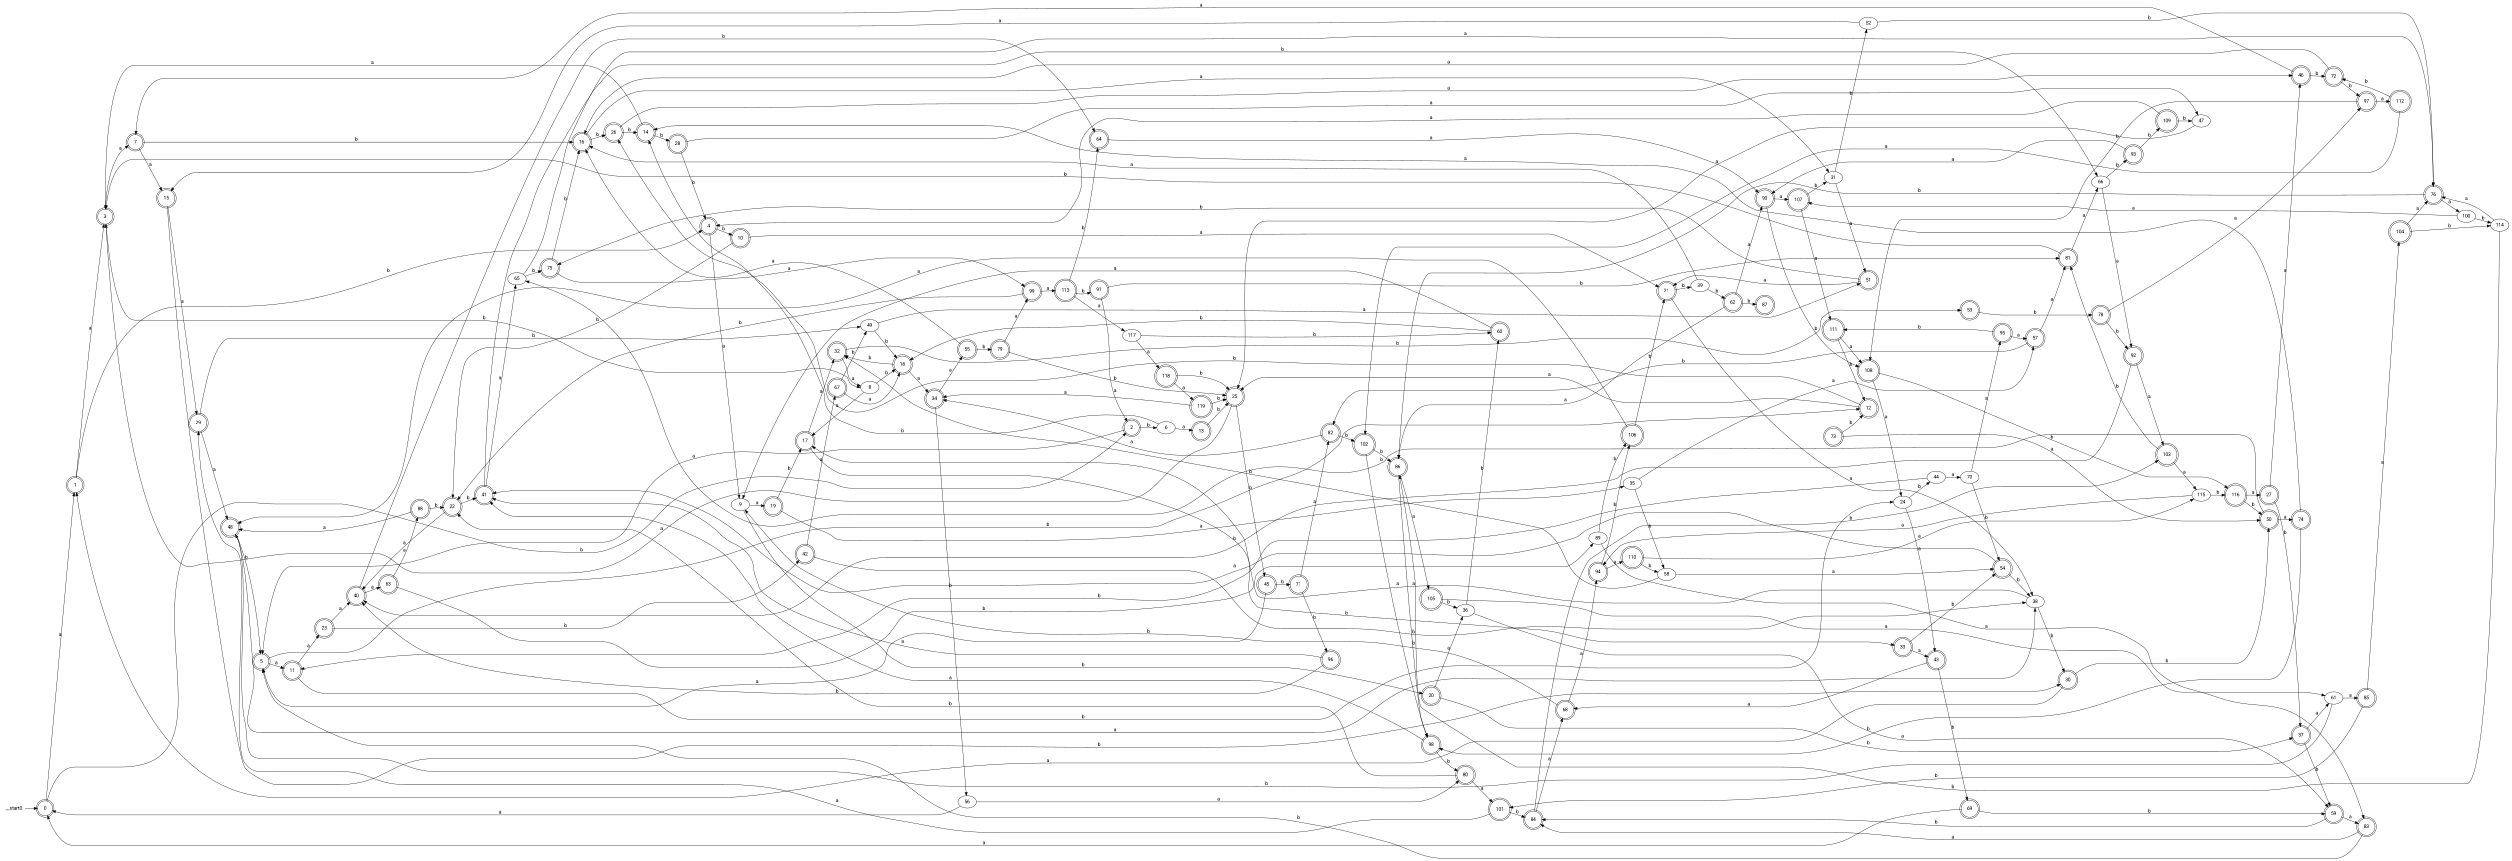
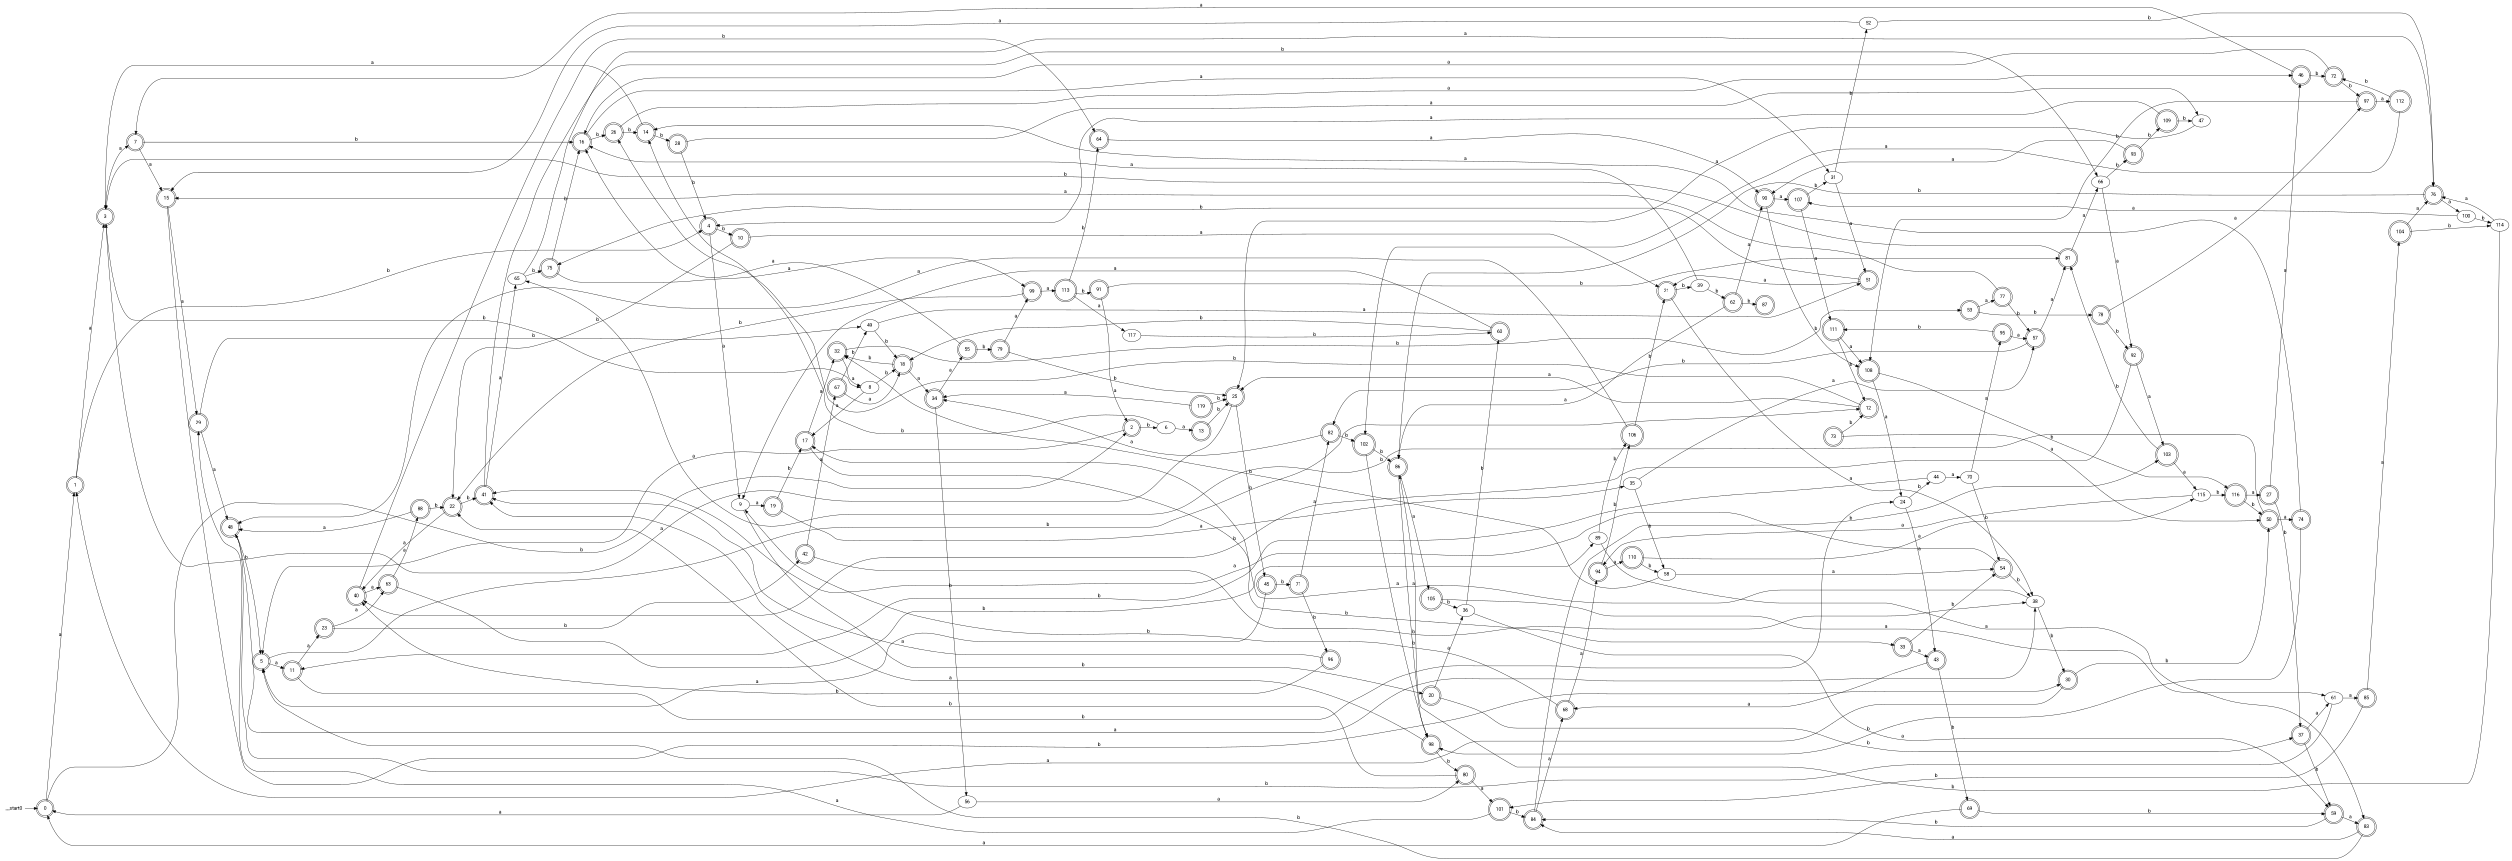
node "77": added
node "118": removed
edge "23" -> "40": now "23" -> "63"
